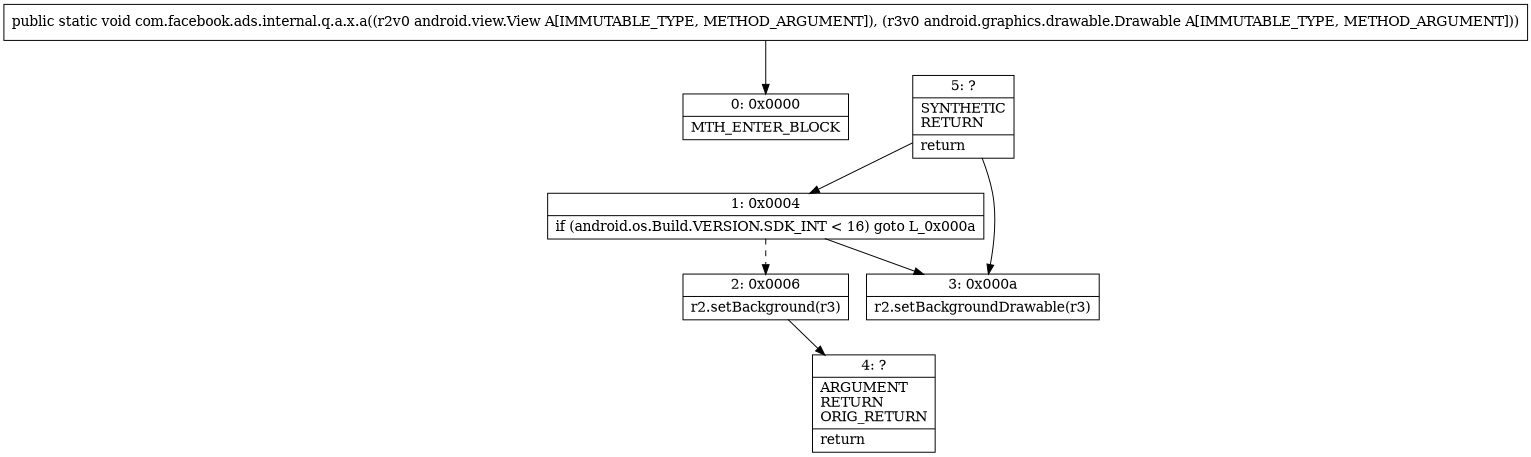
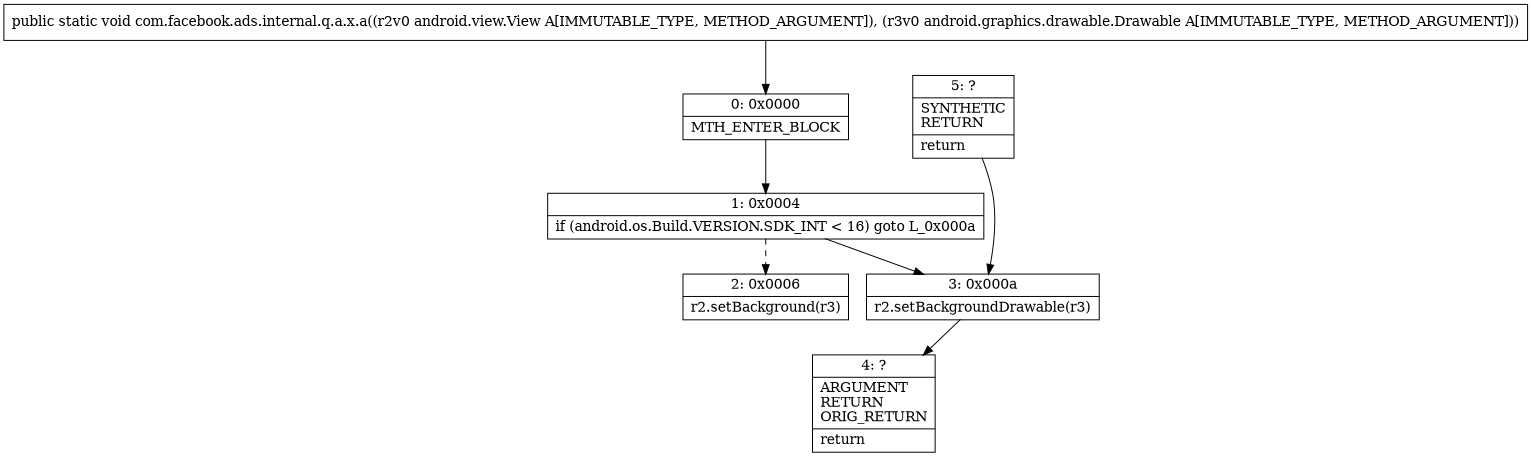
edge "5: ?" -> "1: 0x0004": now "0: 0x0000" -> "1: 0x0004"
edge "2: 0x0006" -> "4: ?": now "3: 0x000a" -> "4: ?"
